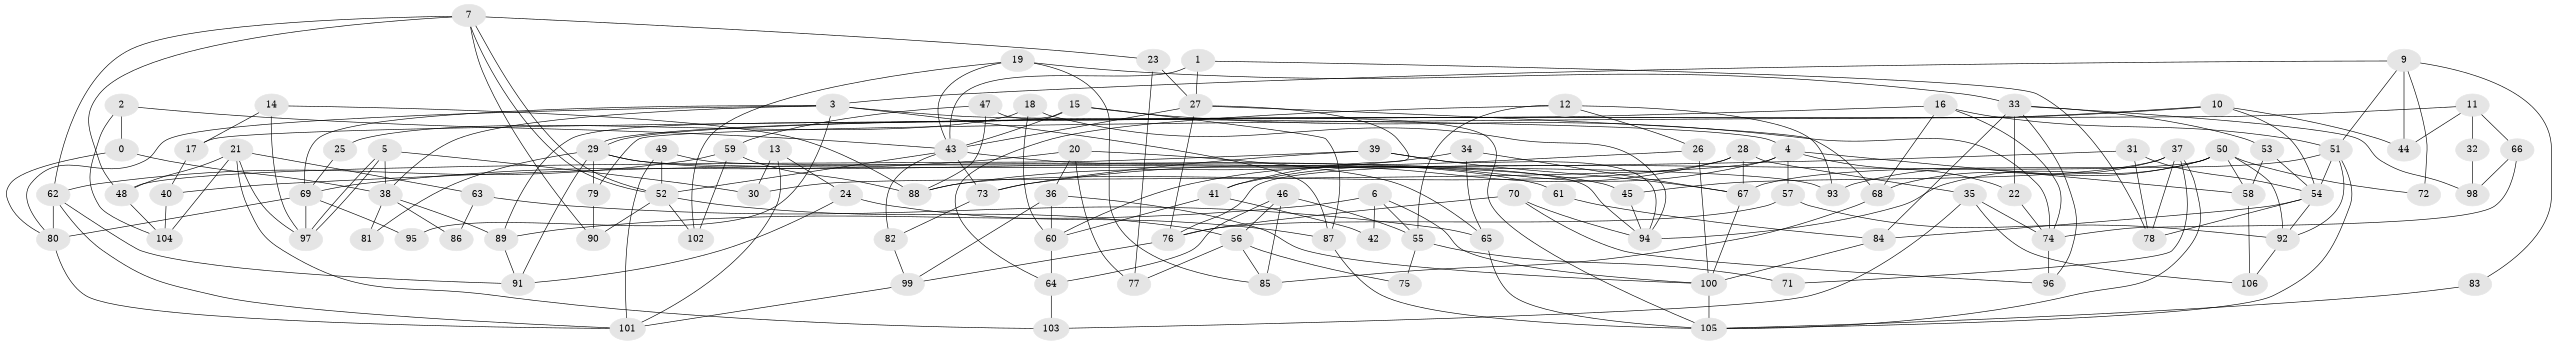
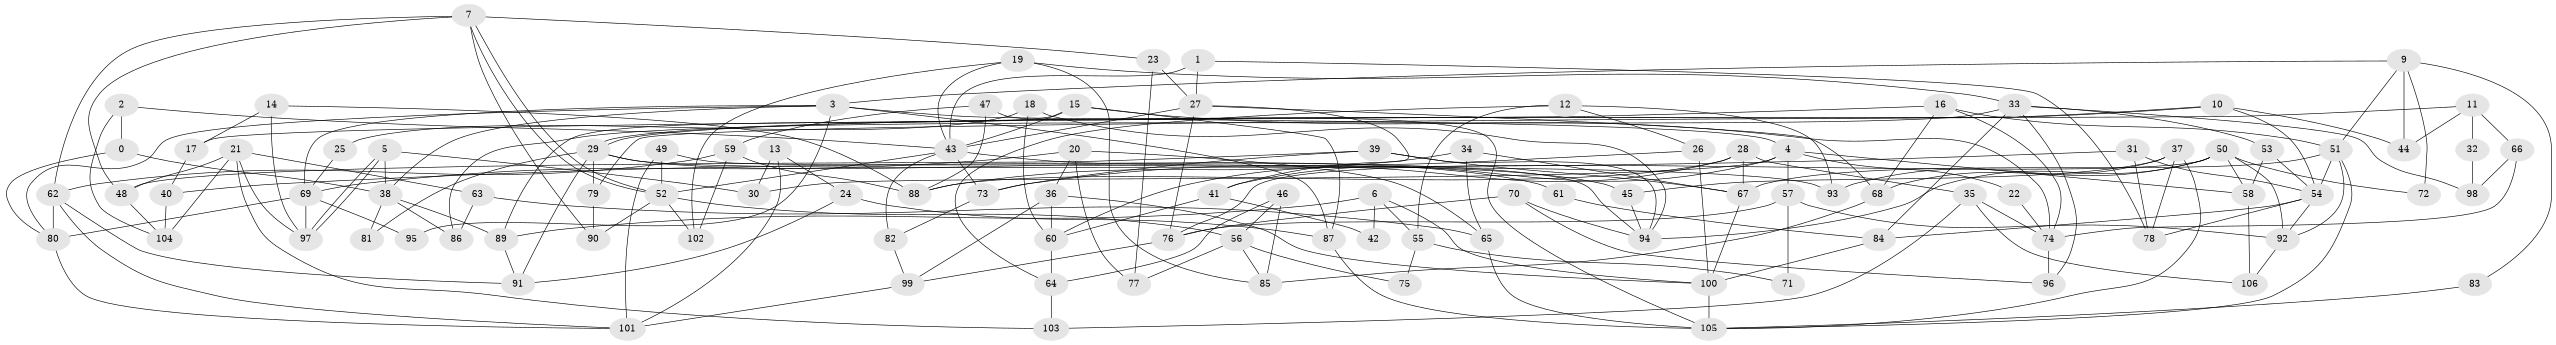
edge "33" -- "22": now "33" -- "86"
edge "46" -- "55": removed
edge "37" -- "71": now "57" -- "71"
